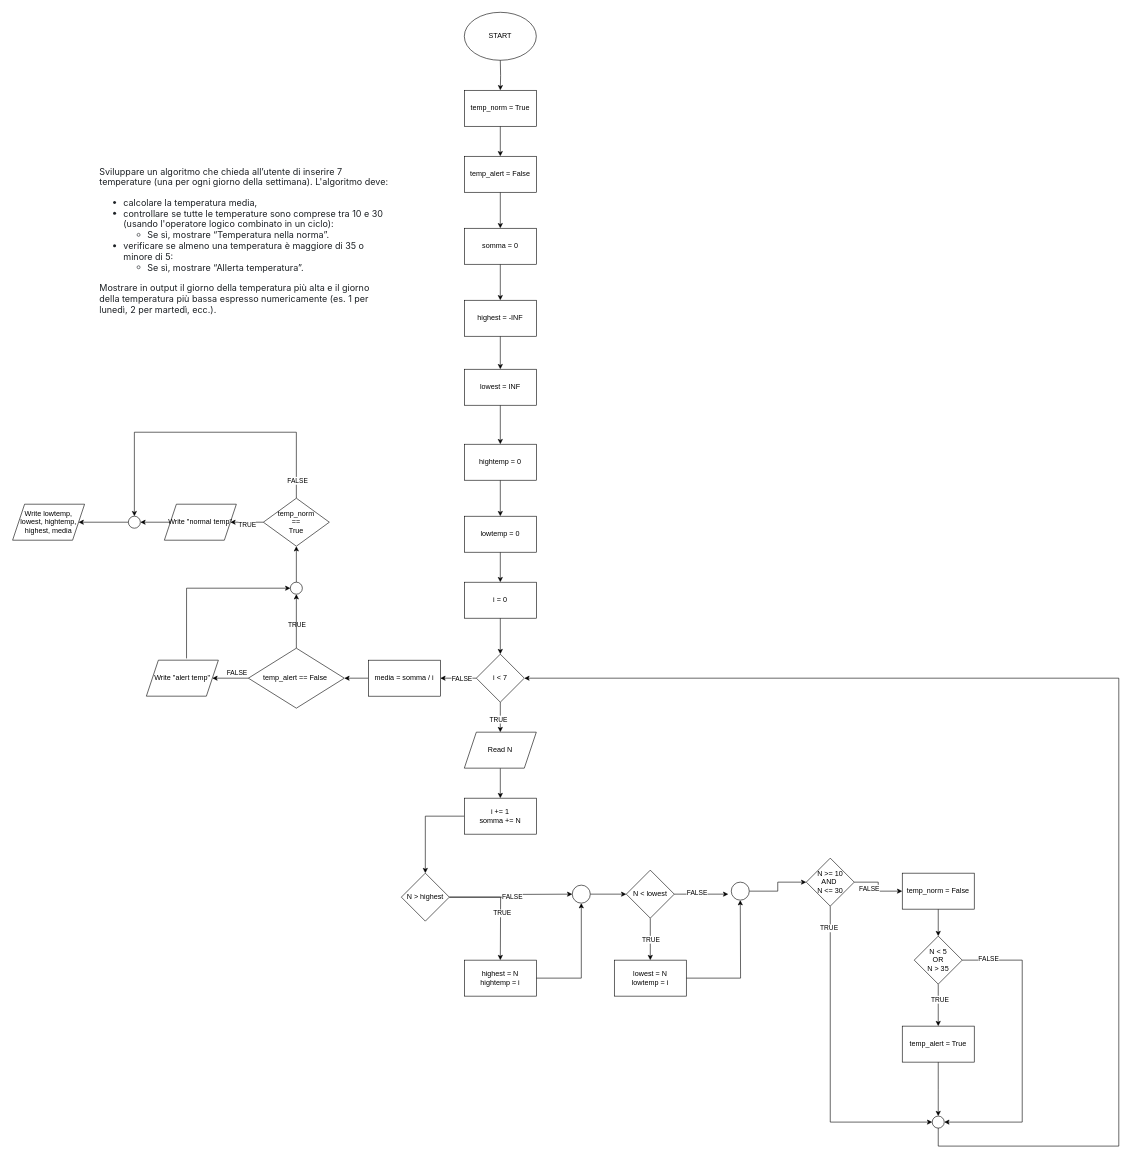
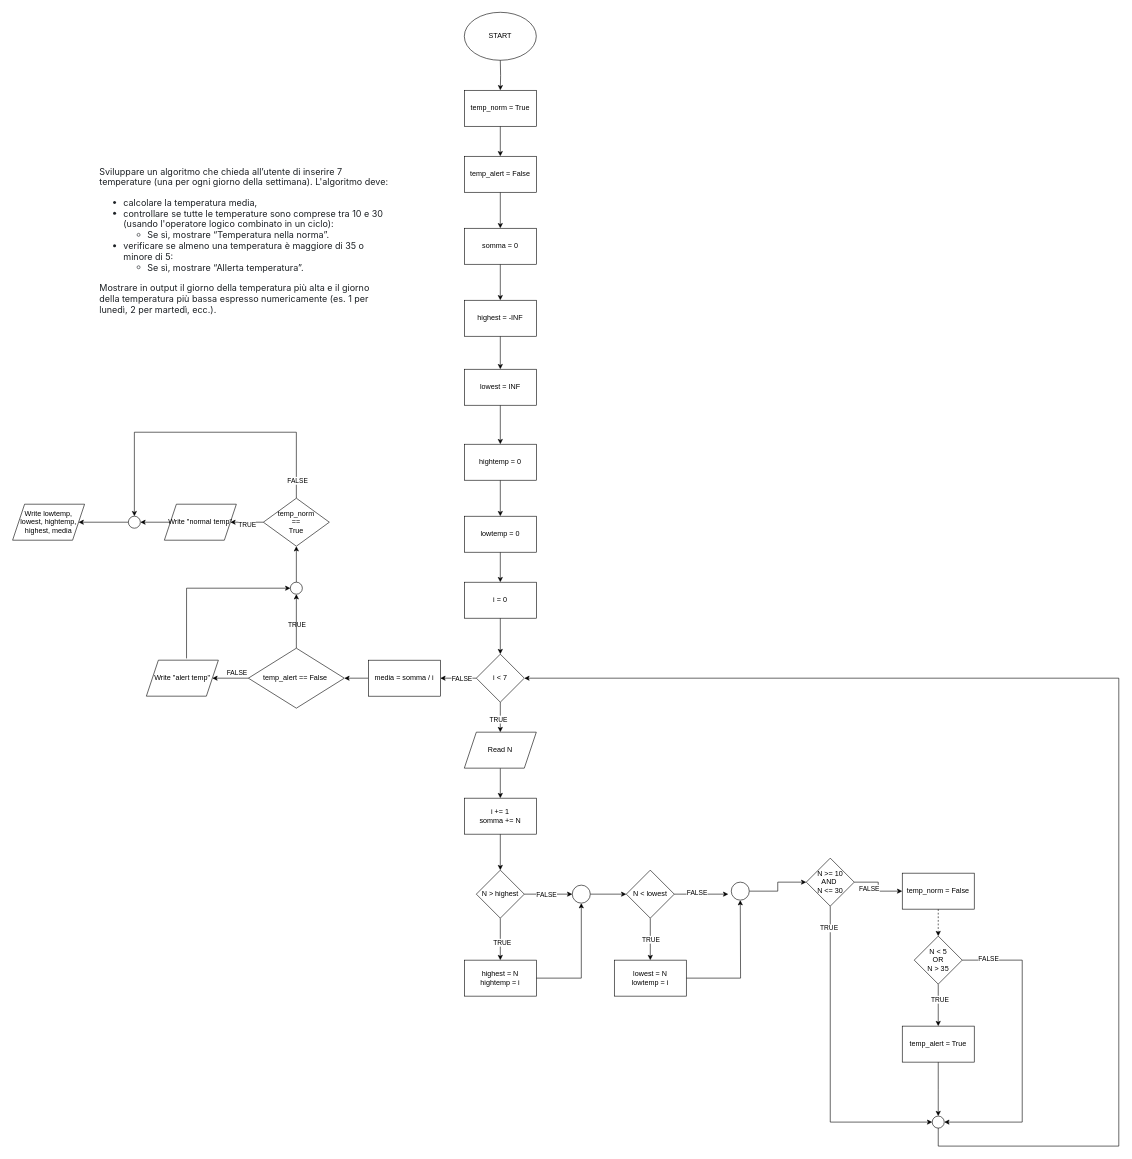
node "N > highest": moved (425, 897) -> (500, 894)
edge "temp_norm = False" -> "N < 5 OR N > 35": style solid -> dashed
